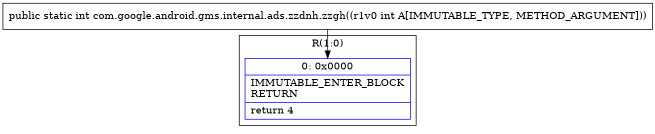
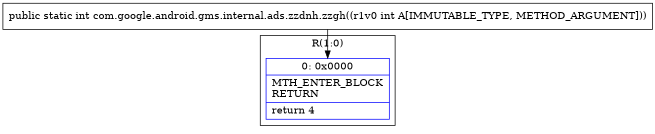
node "0: 0x0000": text "IMMUTABLE_ENTER_BLOCK" -> "MTH_ENTER_BLOCK"
